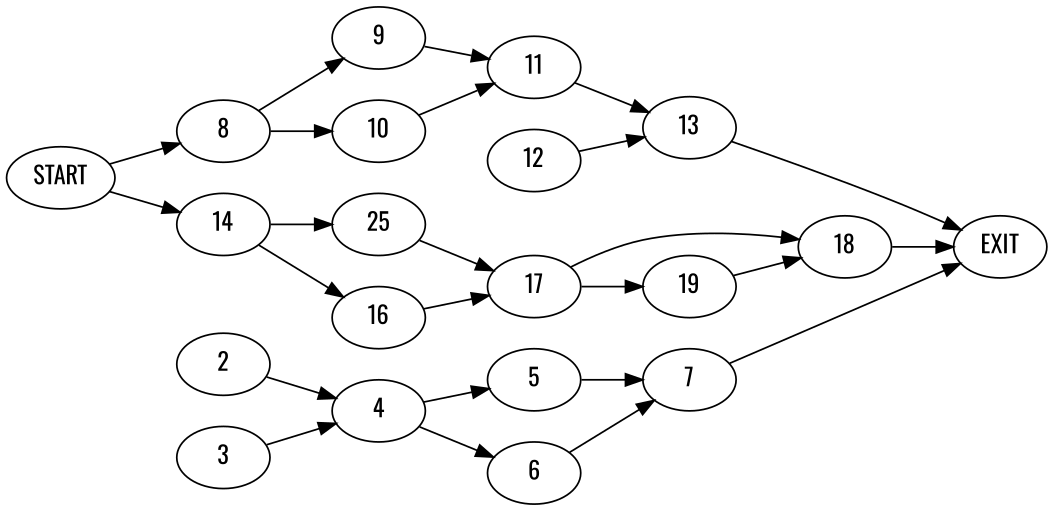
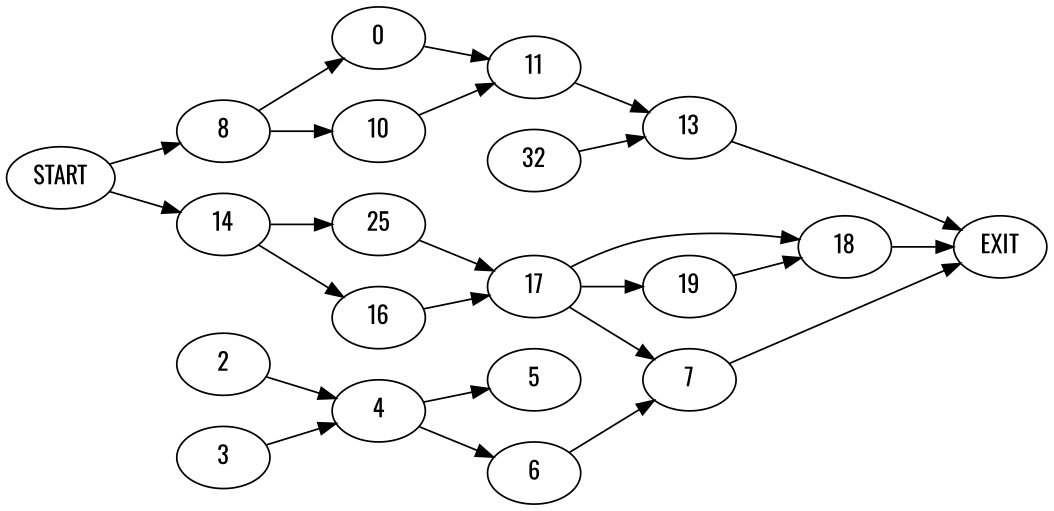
node "9": label "9" -> "0"
node "12": label "12" -> "32"
edge "5" -> "7": now "17" -> "7"
